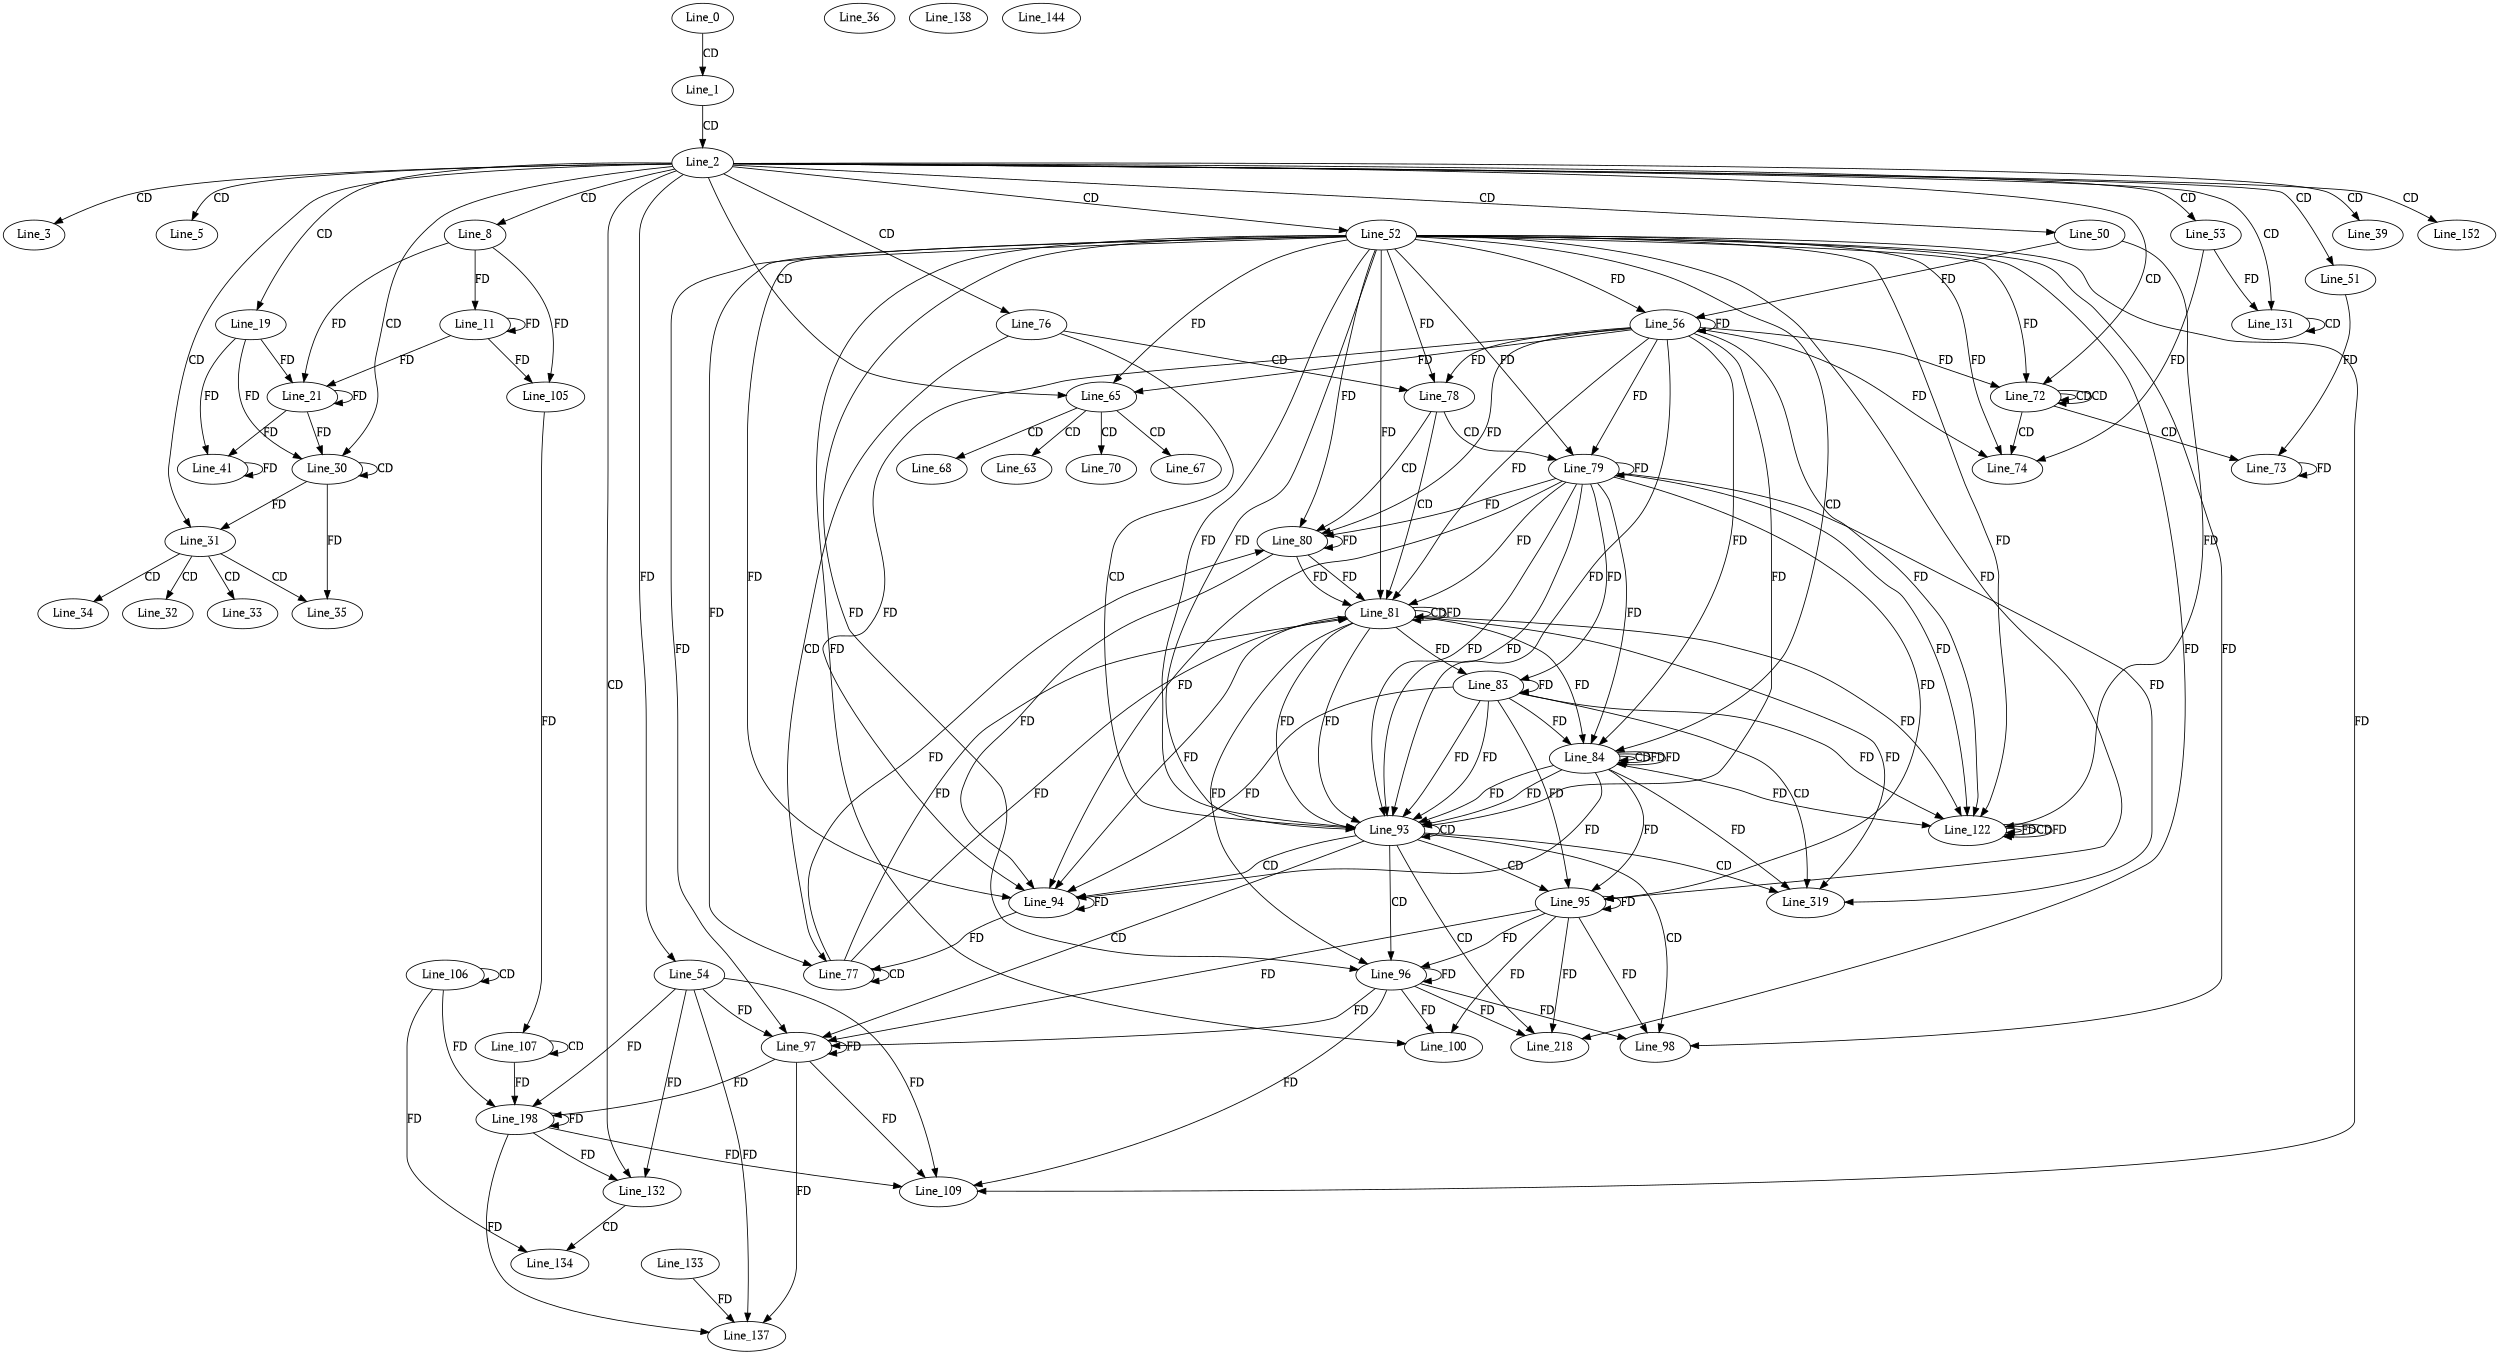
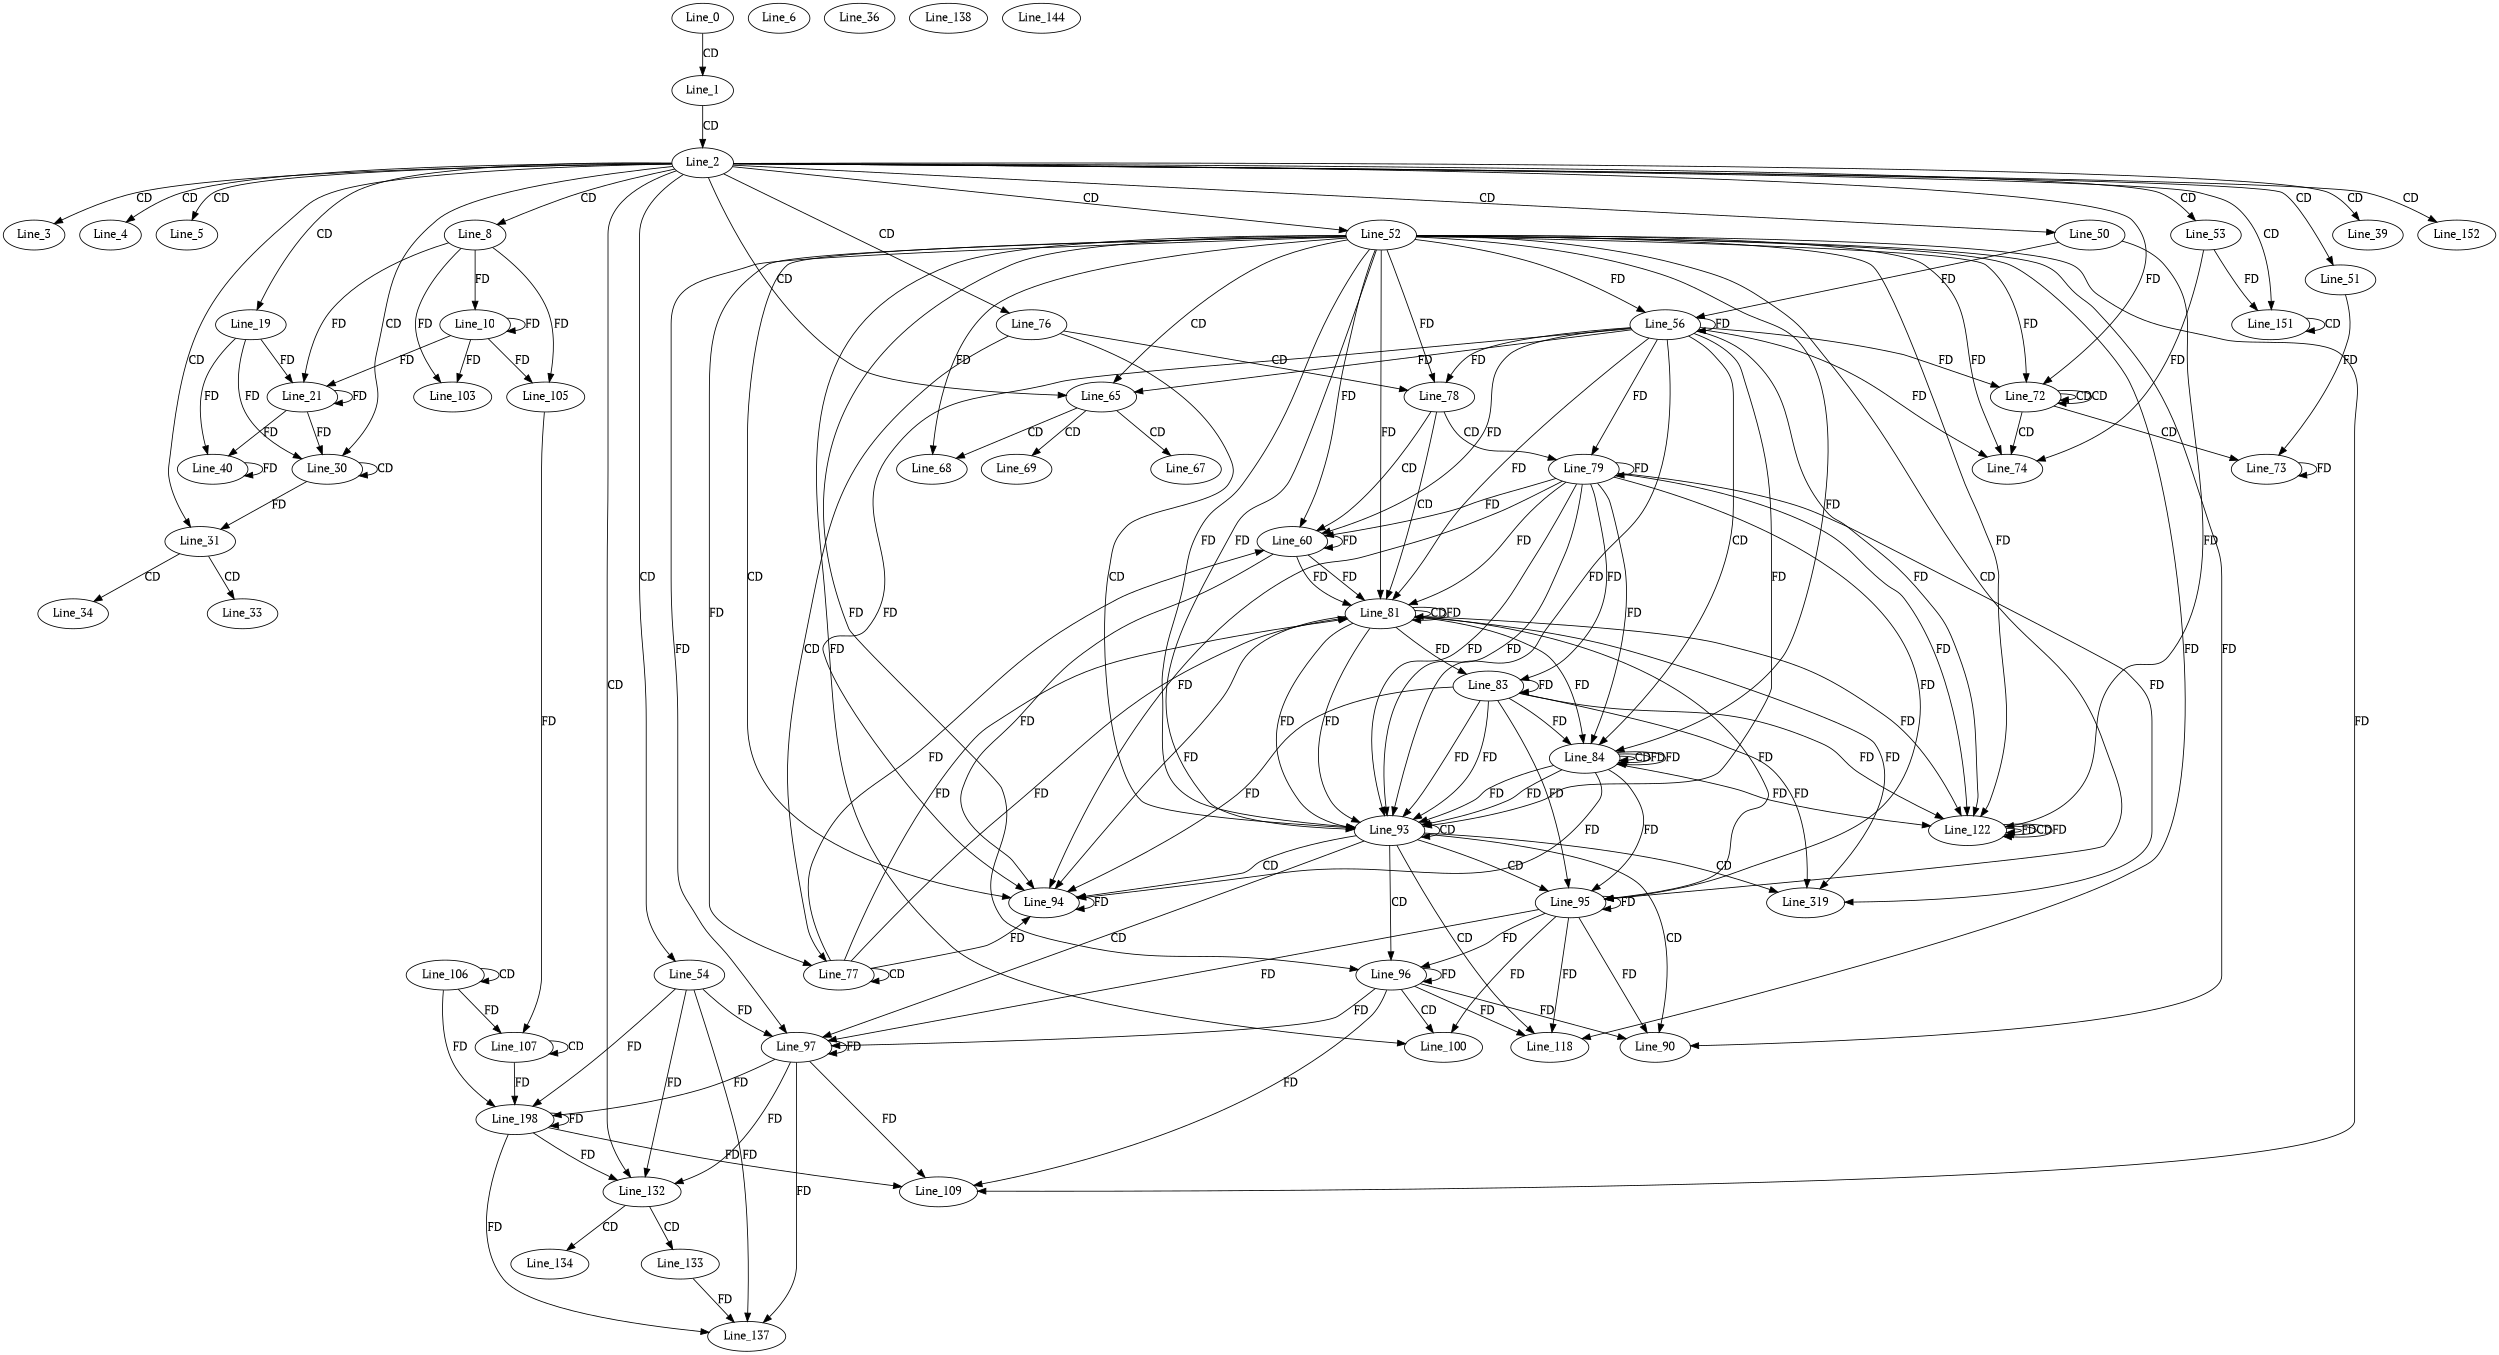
node "Line_6": added
node "Line_4": added
edge "Line_2" -> "Line_72": label "CD" -> "FD"
node "Line_11": label "Line_11" -> "Line_10"
edge "Line_52" -> "Line_65": label "FD" -> "CD"
node "Line_131": label "Line_131" -> "Line_151"
edge "Line_52" -> "Line_79": now "Line_52" -> "Line_68"
node "Line_103": added
node "Line_41": label "Line_41" -> "Line_40"
node "Line_63": label "Line_63" -> "Line_69"
node "Line_70": removed
edge "Line_52" -> "Line_84": label "CD" -> "FD"
node "Line_80": label "Line_80" -> "Line_60"
edge "Line_56" -> "Line_84": label "FD" -> "CD"
edge "Line_2" -> "Line_54": label "FD" -> "CD"
edge "Line_52" -> "Line_94": label "FD" -> "CD"
edge "Line_52" -> "Line_95": label "FD" -> "CD"
node "Line_32": removed
node "Line_35": removed
edge "Line_83" -> "Line_319": label "CD" -> "FD"
edge "Line_81" -> "Line_96": now "Line_81" -> "Line_95"
edge "Line_84" -> "Line_319": removed, label "FD"
edge "Line_94" -> "Line_77": reversed
edge "Line_96" -> "Line_100": label "FD" -> "CD"
edge "Line_54" -> "Line_109": removed, label "FD"
node "Line_218": label "Line_218" -> "Line_118"
node "Line_98": label "Line_98" -> "Line_90"
edge "Line_97" -> "Line_132": added, label "FD"
edge "Line_106" -> "Line_134": now "Line_106" -> "Line_107"
edge "Line_132" -> "Line_133": added, label "CD"
